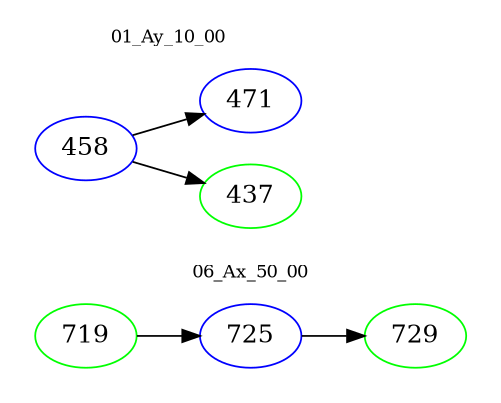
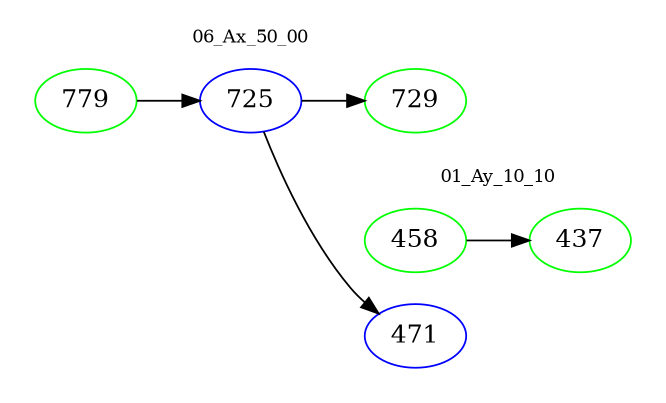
cluster "01_Ay_10_00": label "01_Ay_10_00" -> "01_Ay_10_10"
edge "458" -> "471": now "725" -> "471"
node "458": color blue -> green
node "719": label "719" -> "779"
